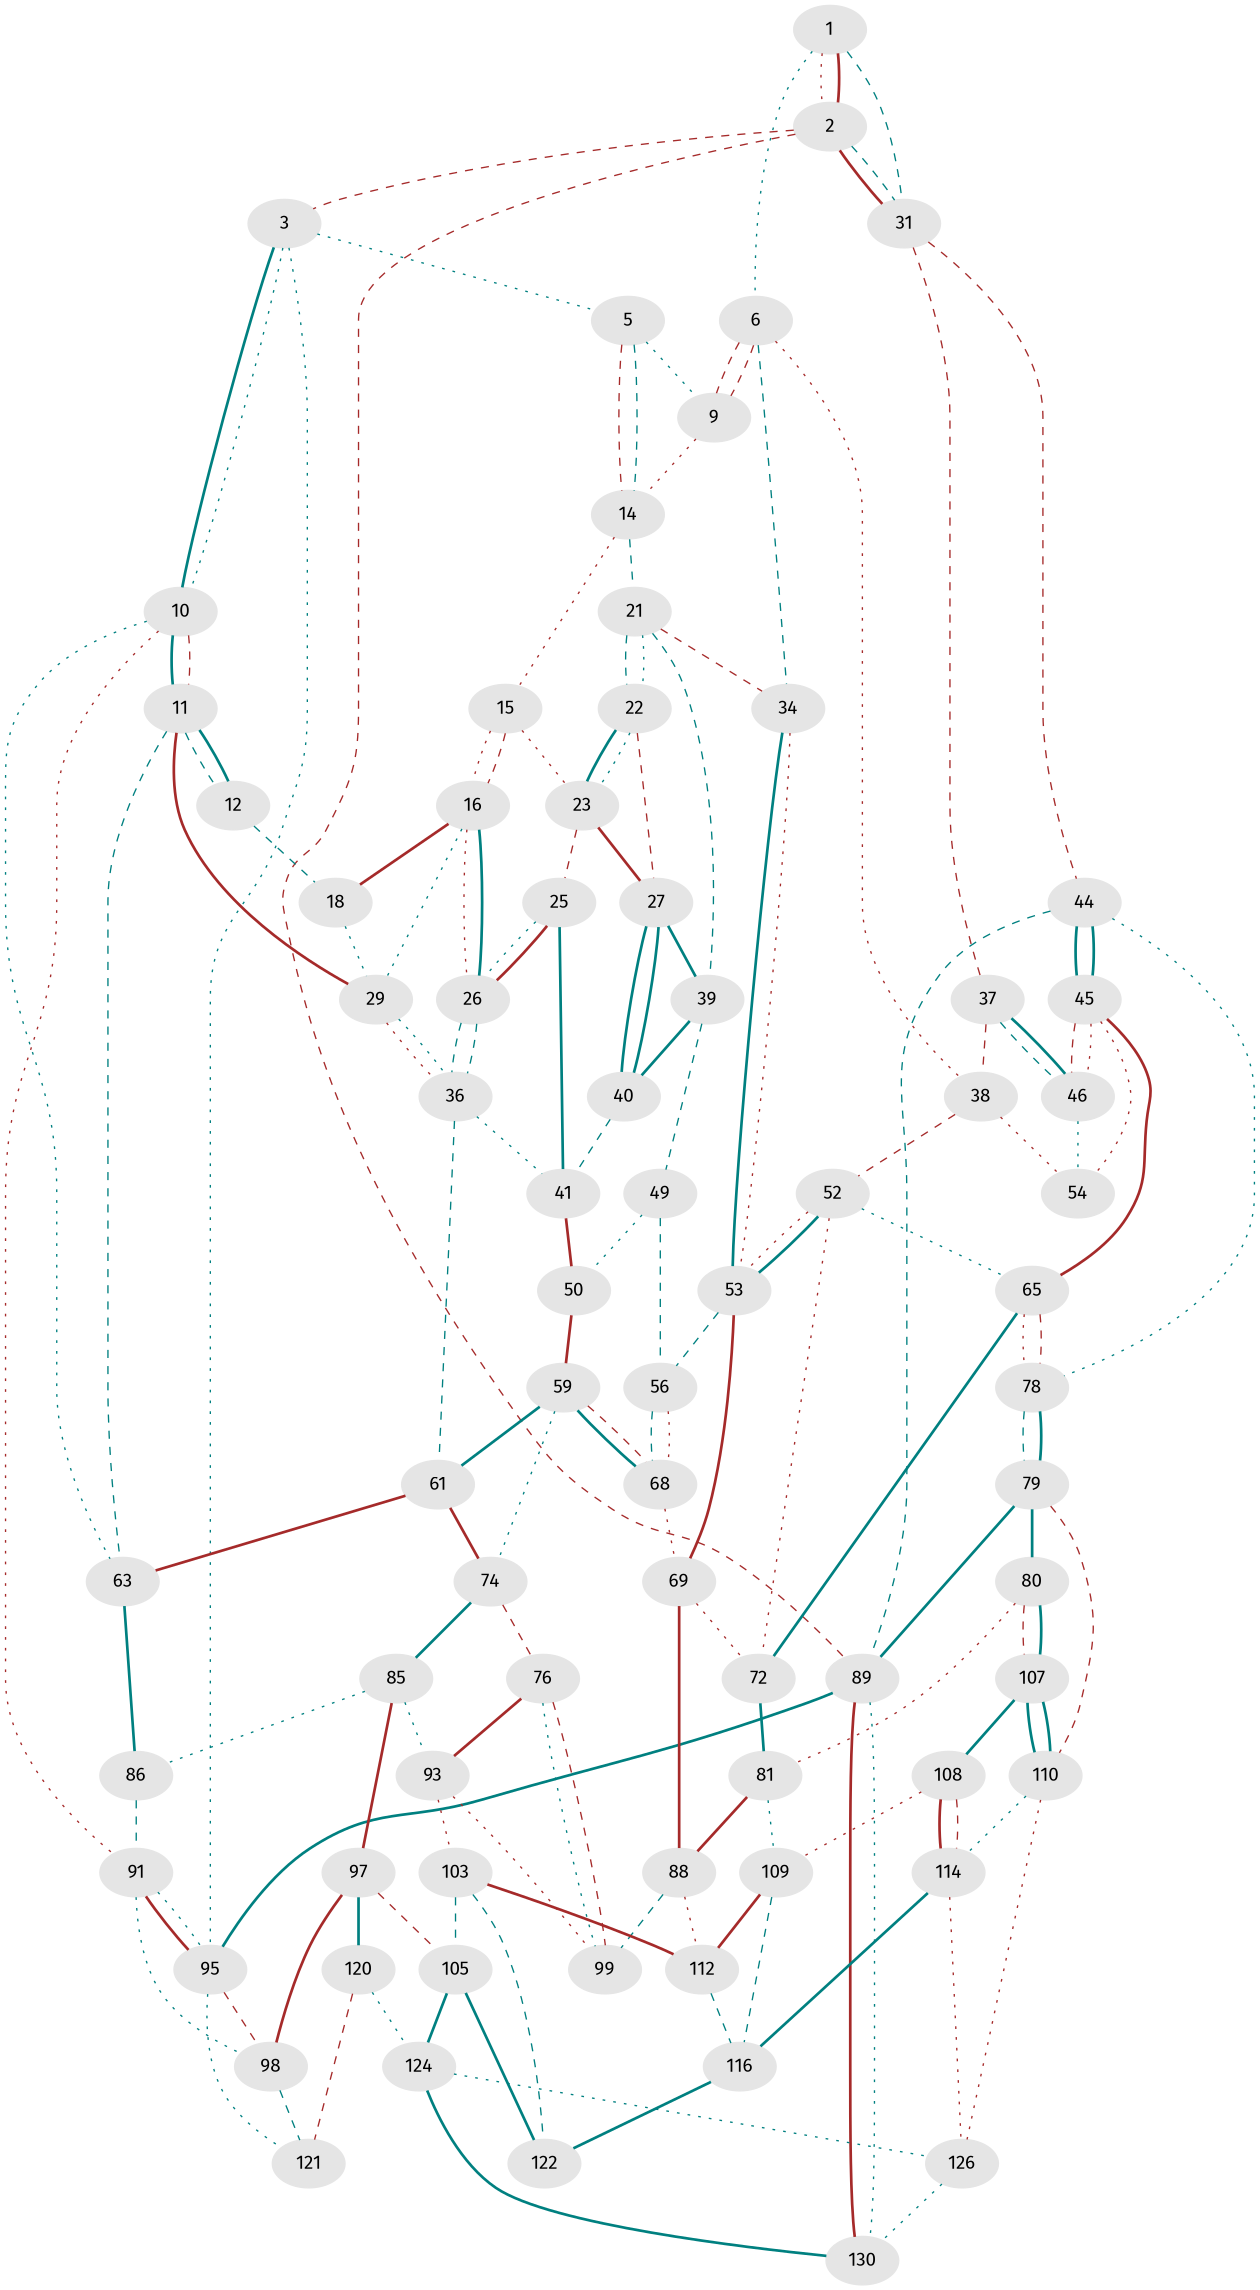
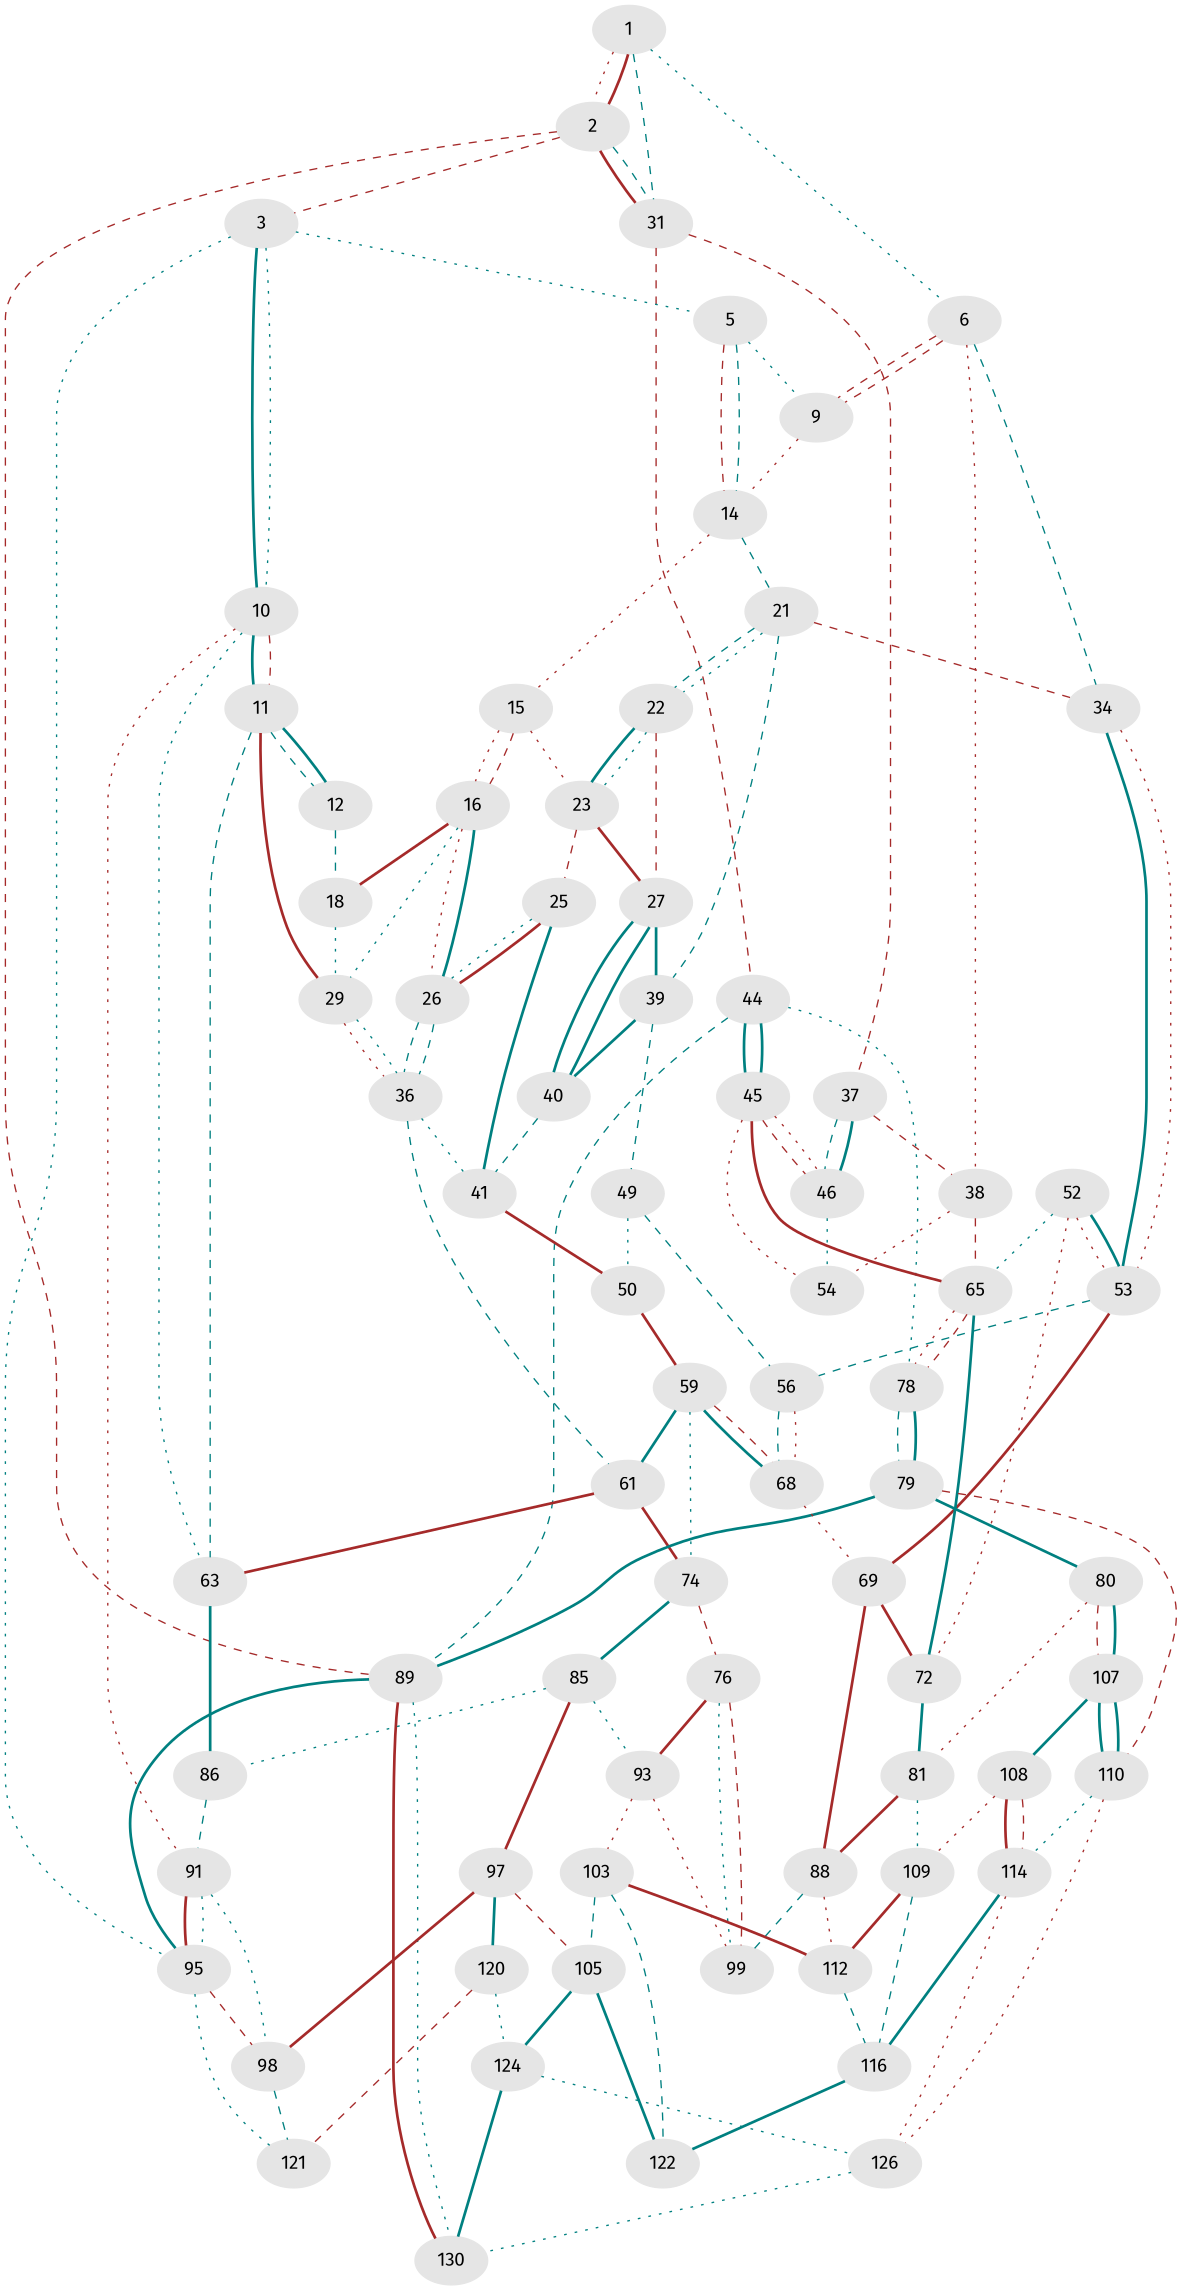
edge "38" -- "52": now "38" -- "65"
edge "69" -- "72": style dotted -> bold
